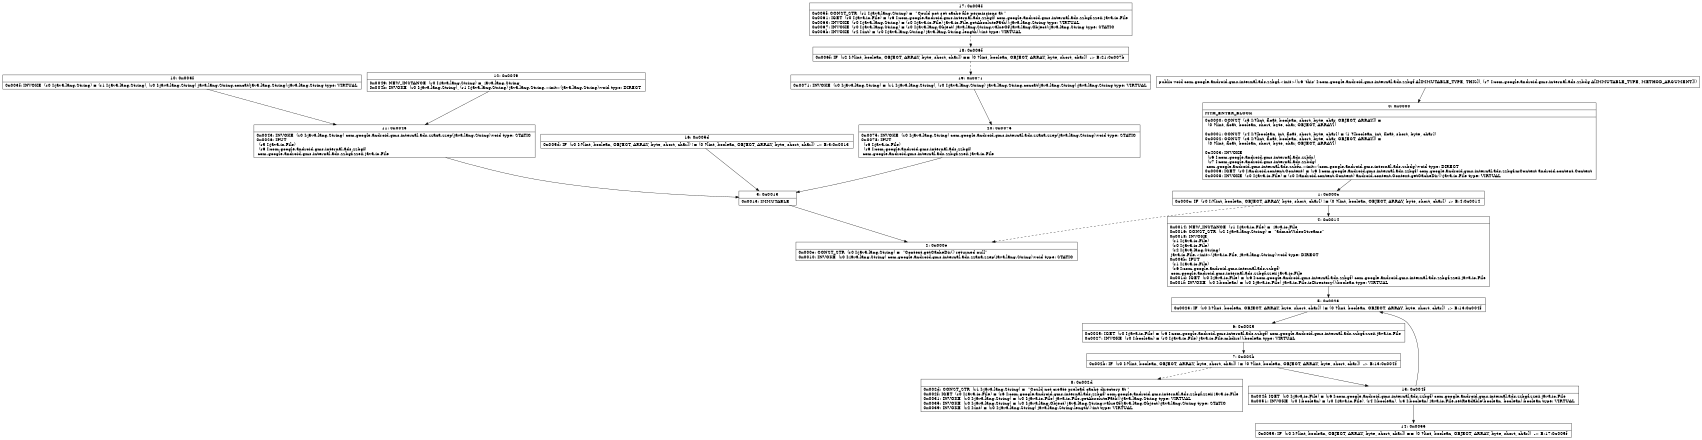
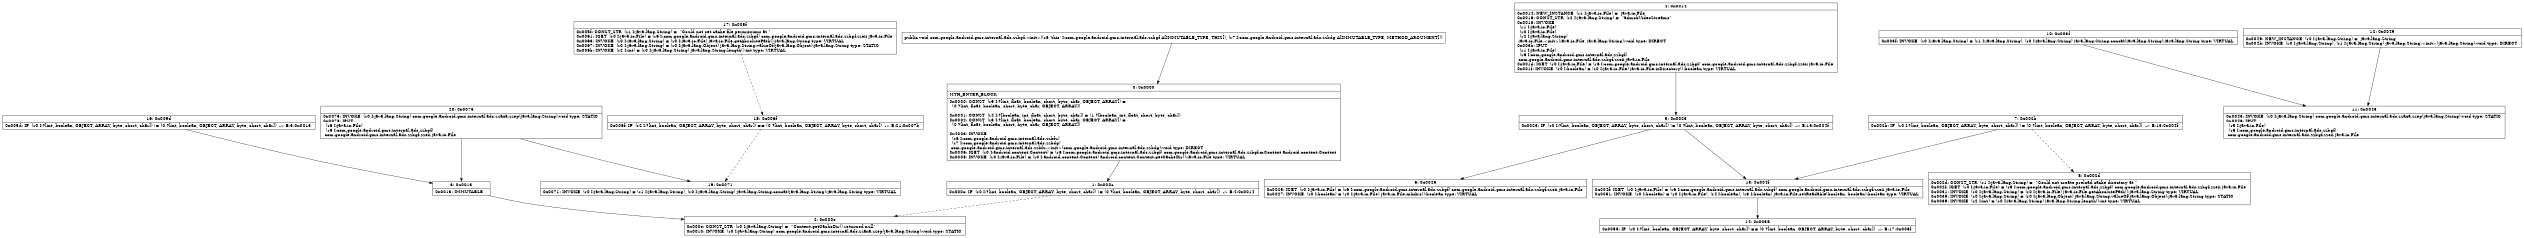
edge "19: 0x0071" -> "20: 0x0075": reversed
node "11: 0x0043": text "0x0026: IPUT" -> "0x0046: IPUT"
edge "11: 0x0043" -> "3: 0x0013": removed
edge "1: 0x000c" -> "4: 0x0014": removed
edge "13: 0x004f" -> "5: 0x0023": reversed
edge "6: 0x0025" -> "7: 0x002b": removed
